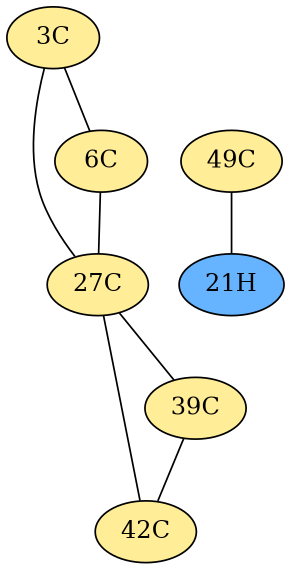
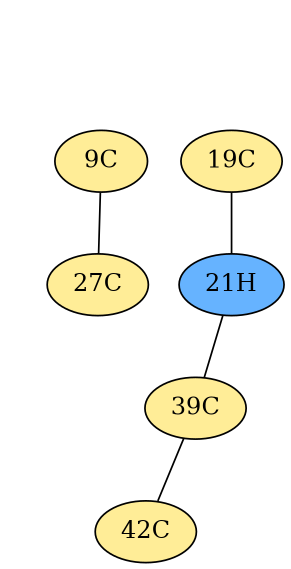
node "3C": removed
node "6C": label "6C" -> "9C"
node "49C": label "49C" -> "19C"
edge "27C" -- "39C": now "21H" -- "39C"
edge "27C" -- "42C": removed
